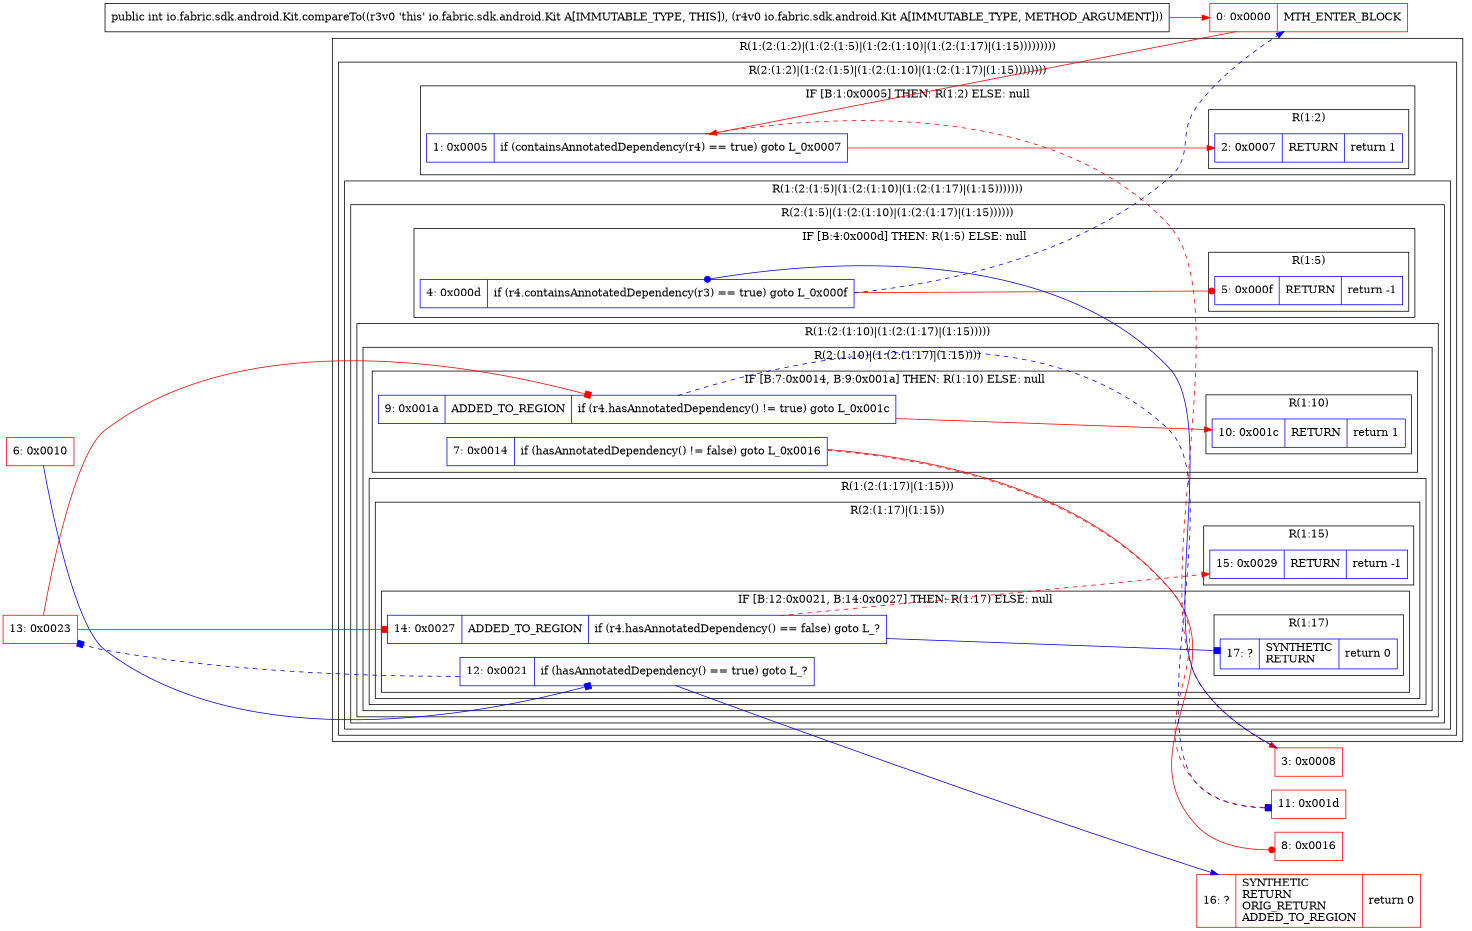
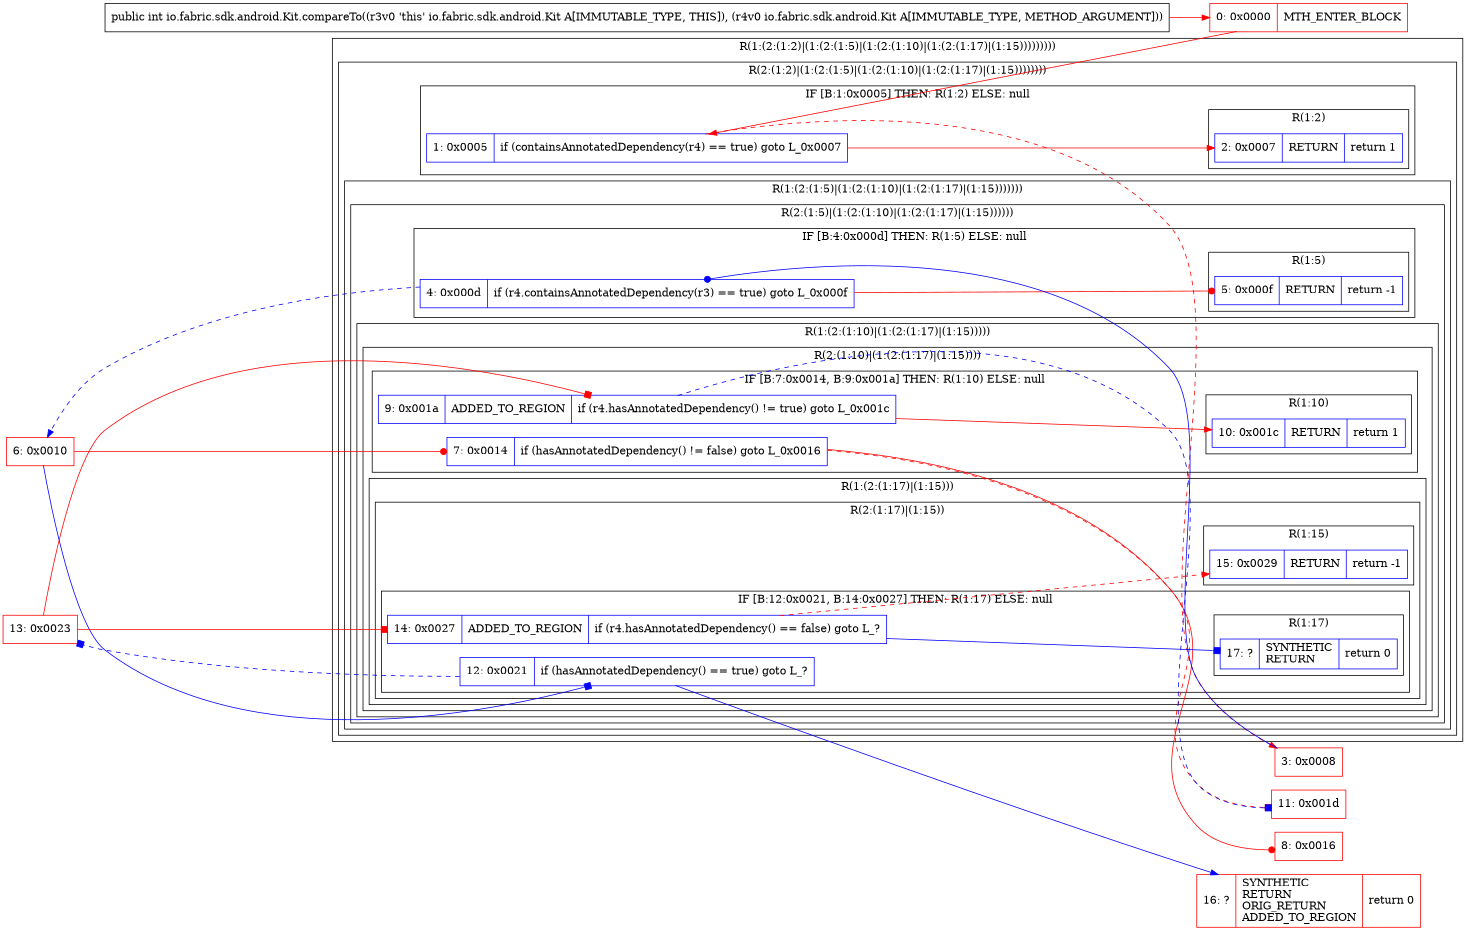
edge "4: 0x000d" -> "0: 0x0000": now "4: 0x000d" -> "6: 0x0010"
edge "6: 0x0010" -> "7: 0x0014": added
